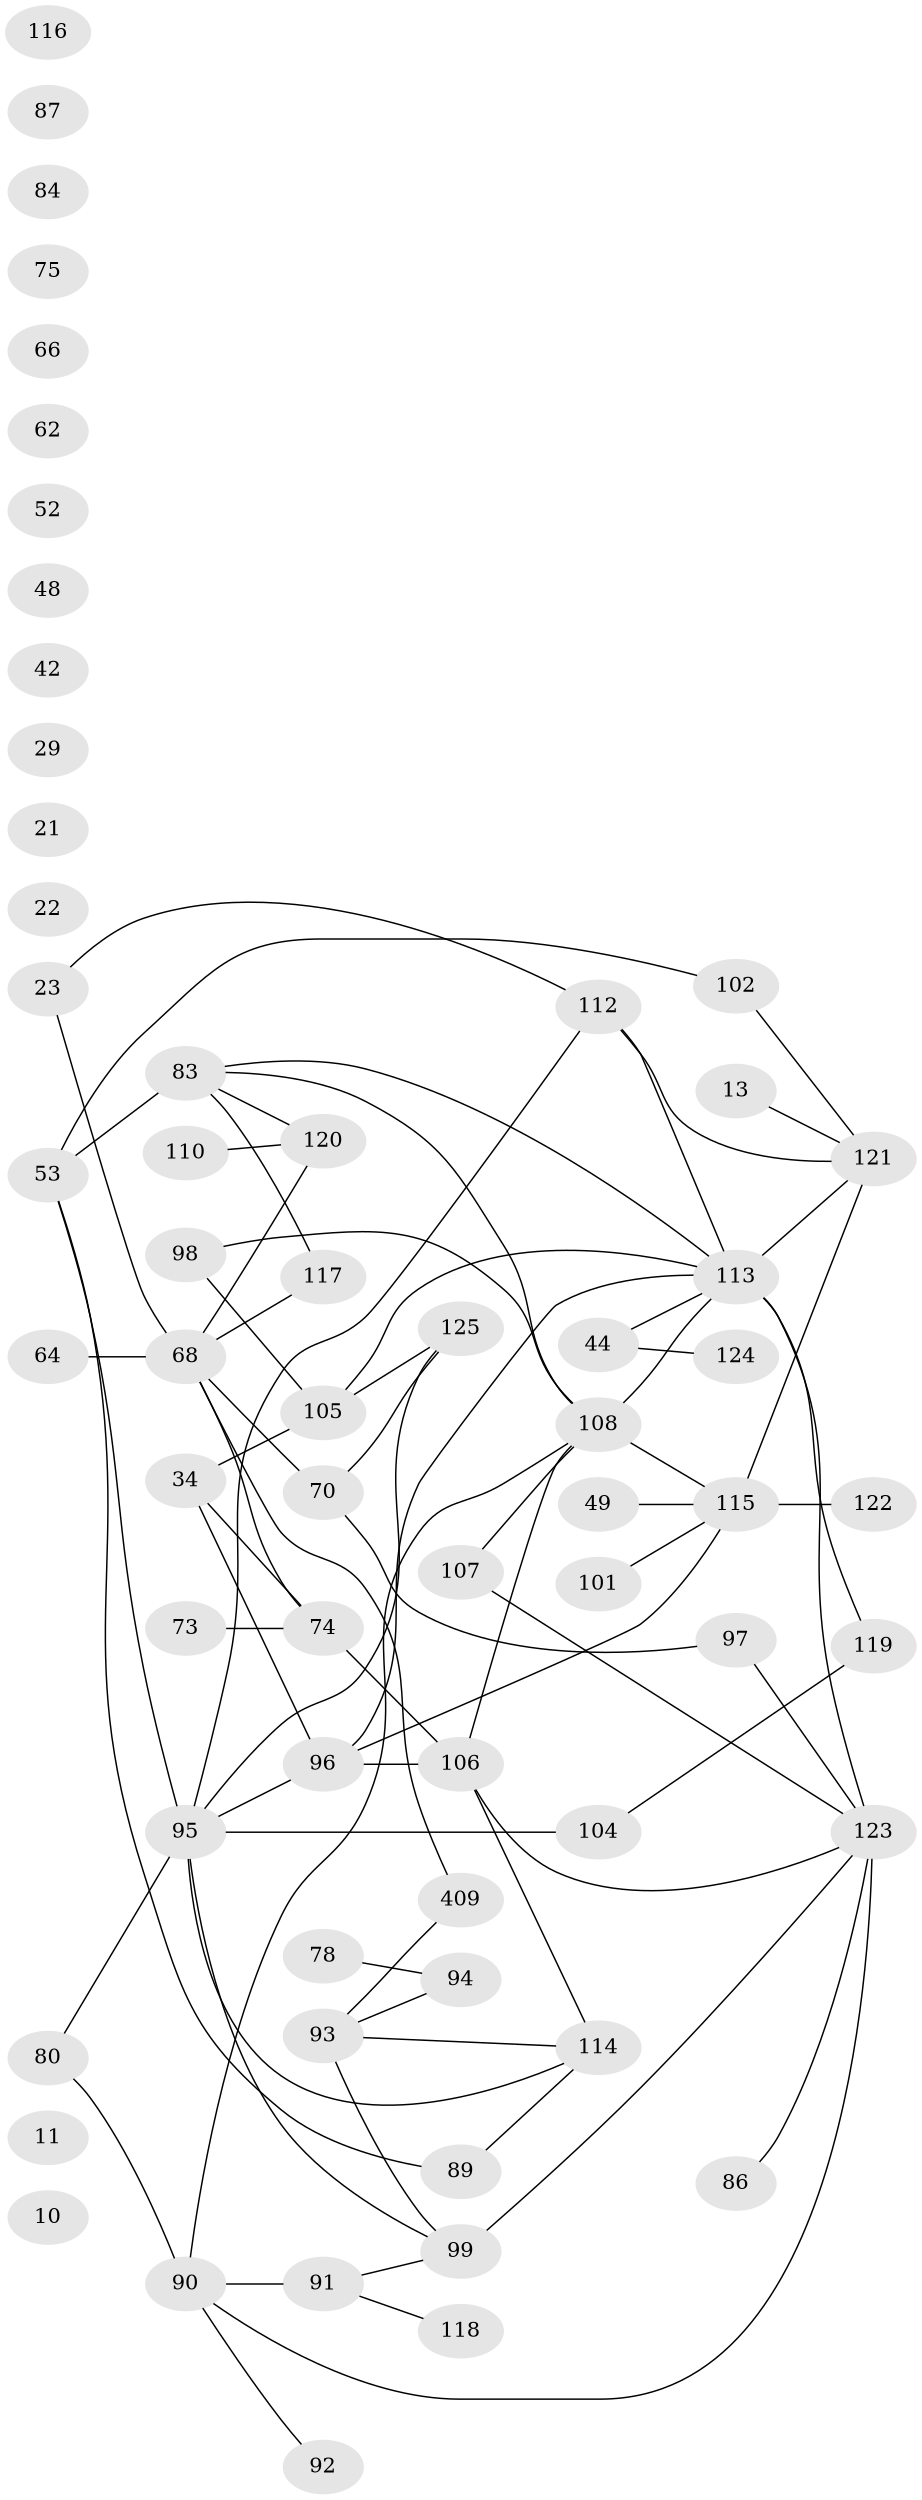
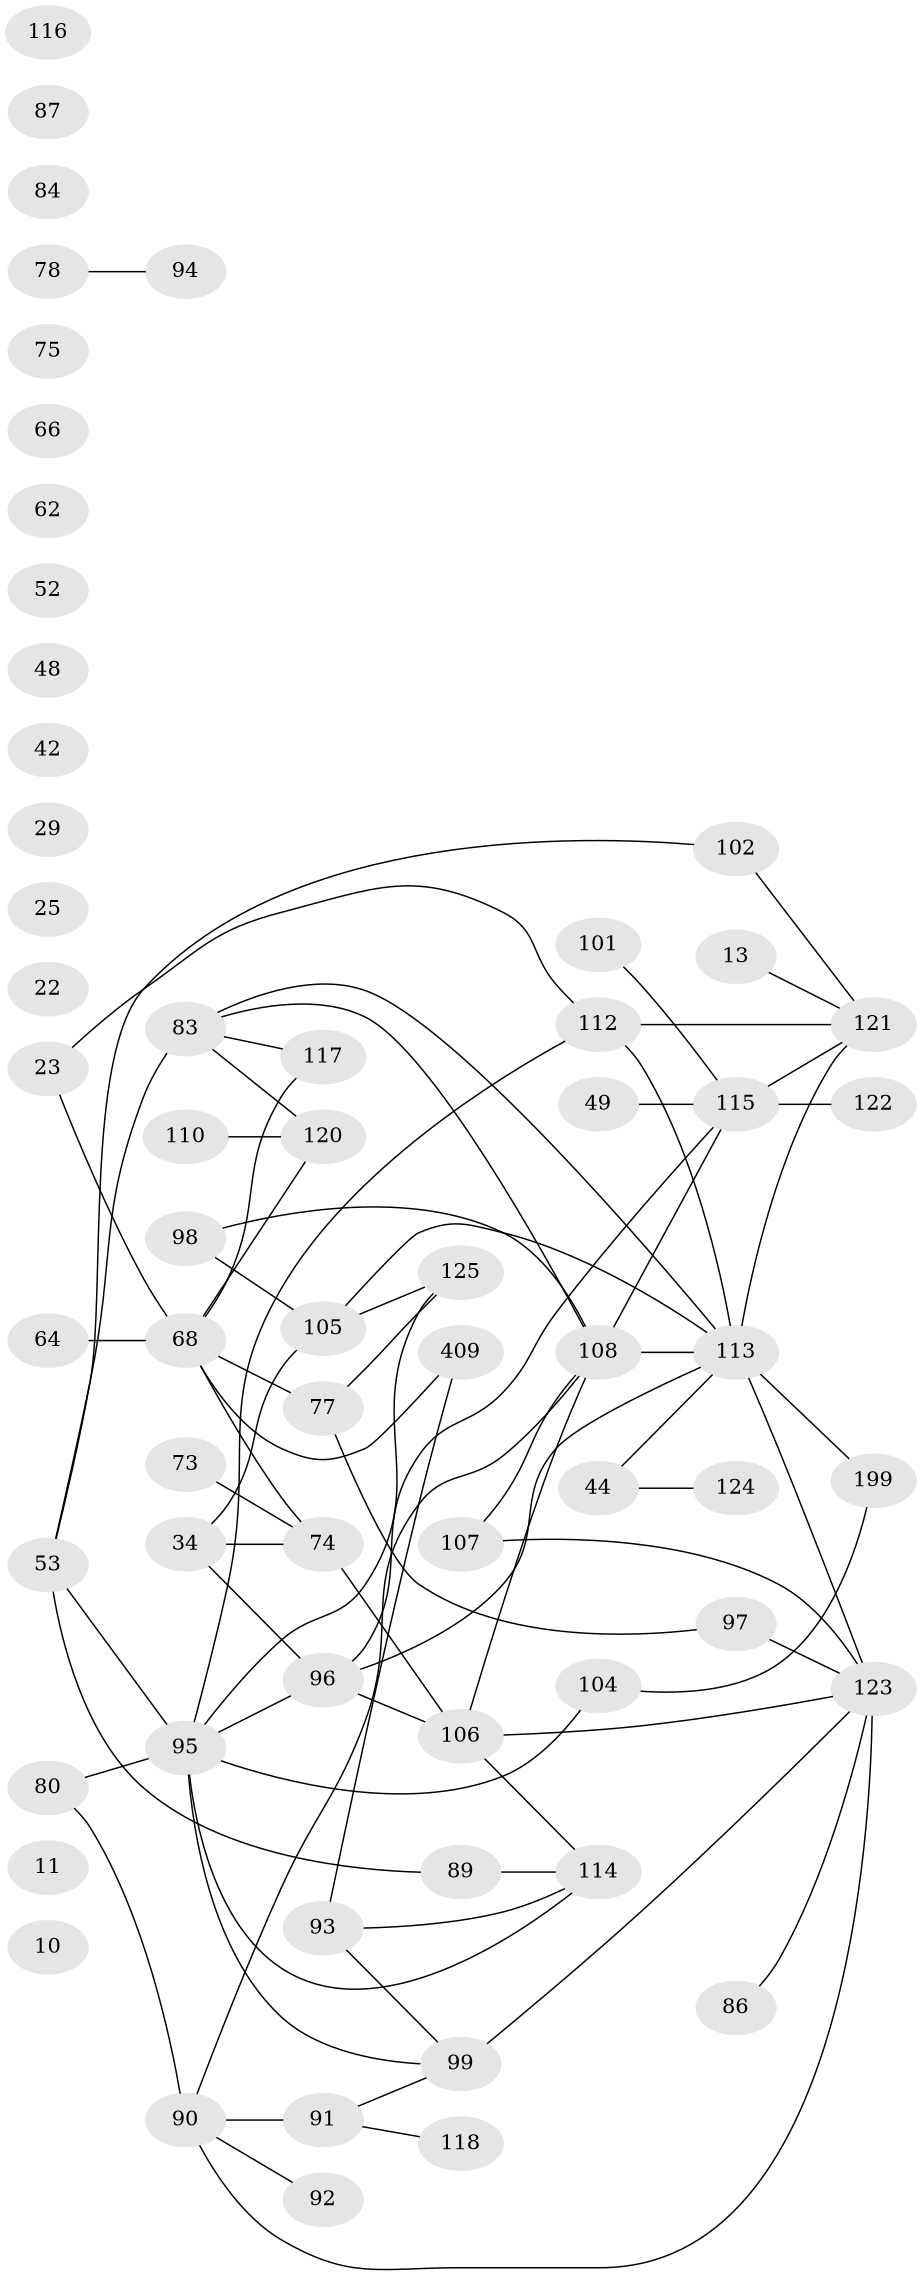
node "21": label "21" -> "25"
node "70": label "70" -> "77"
node "119": label "119" -> "199"
edge "94" -- "93": removed
